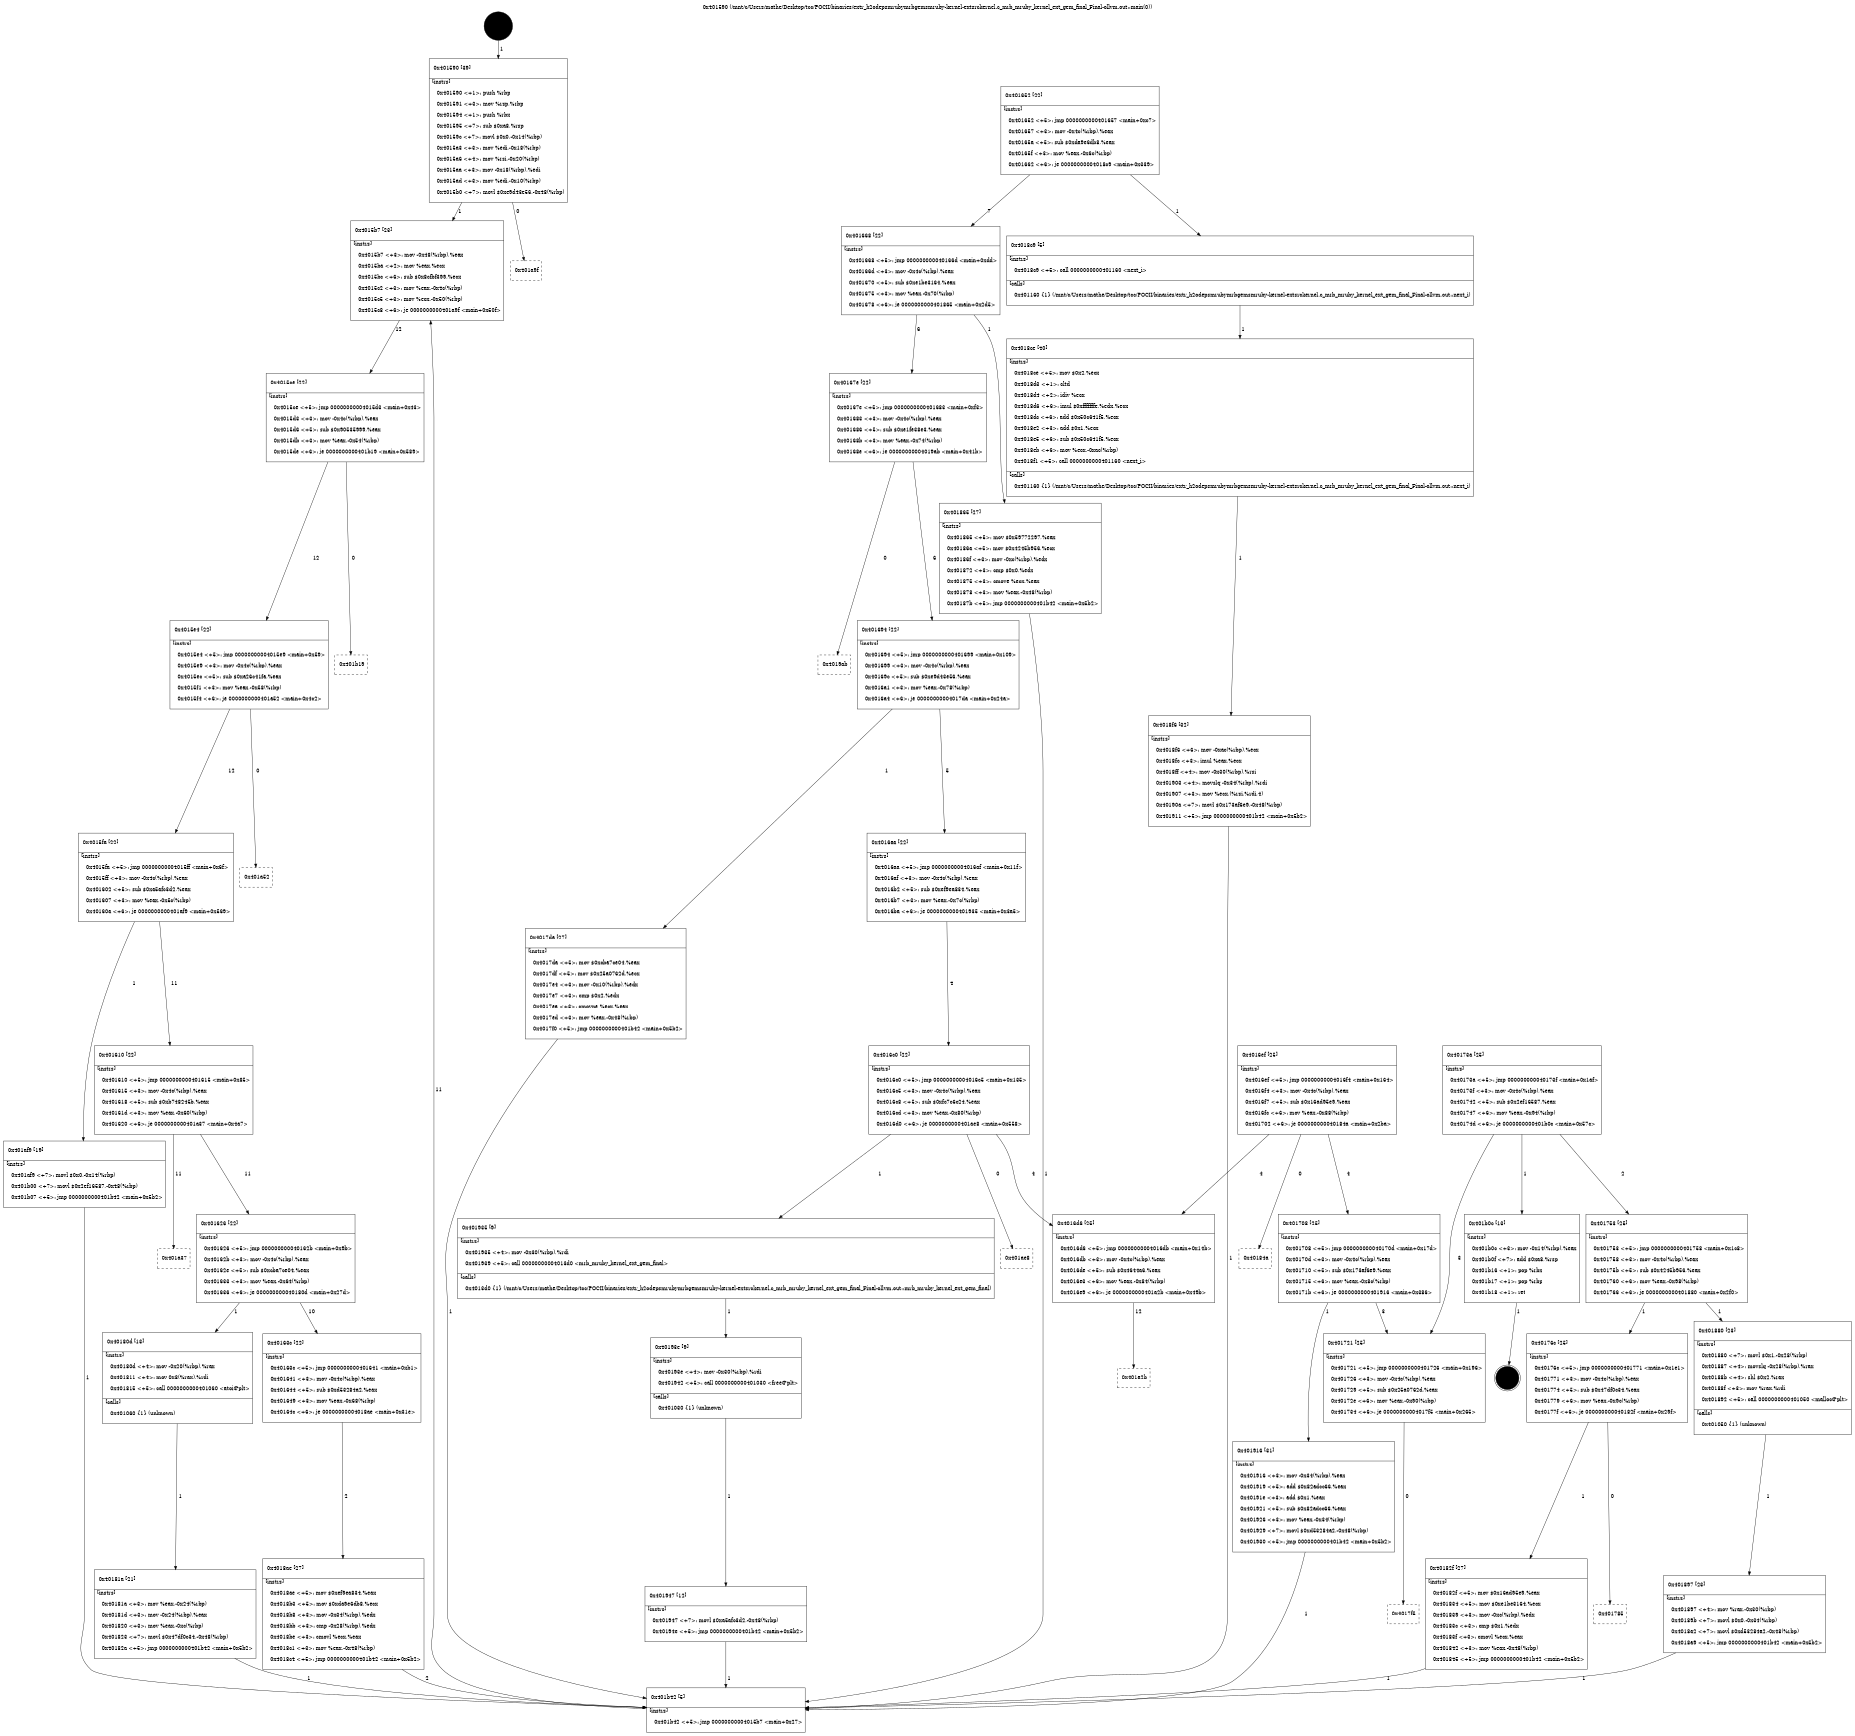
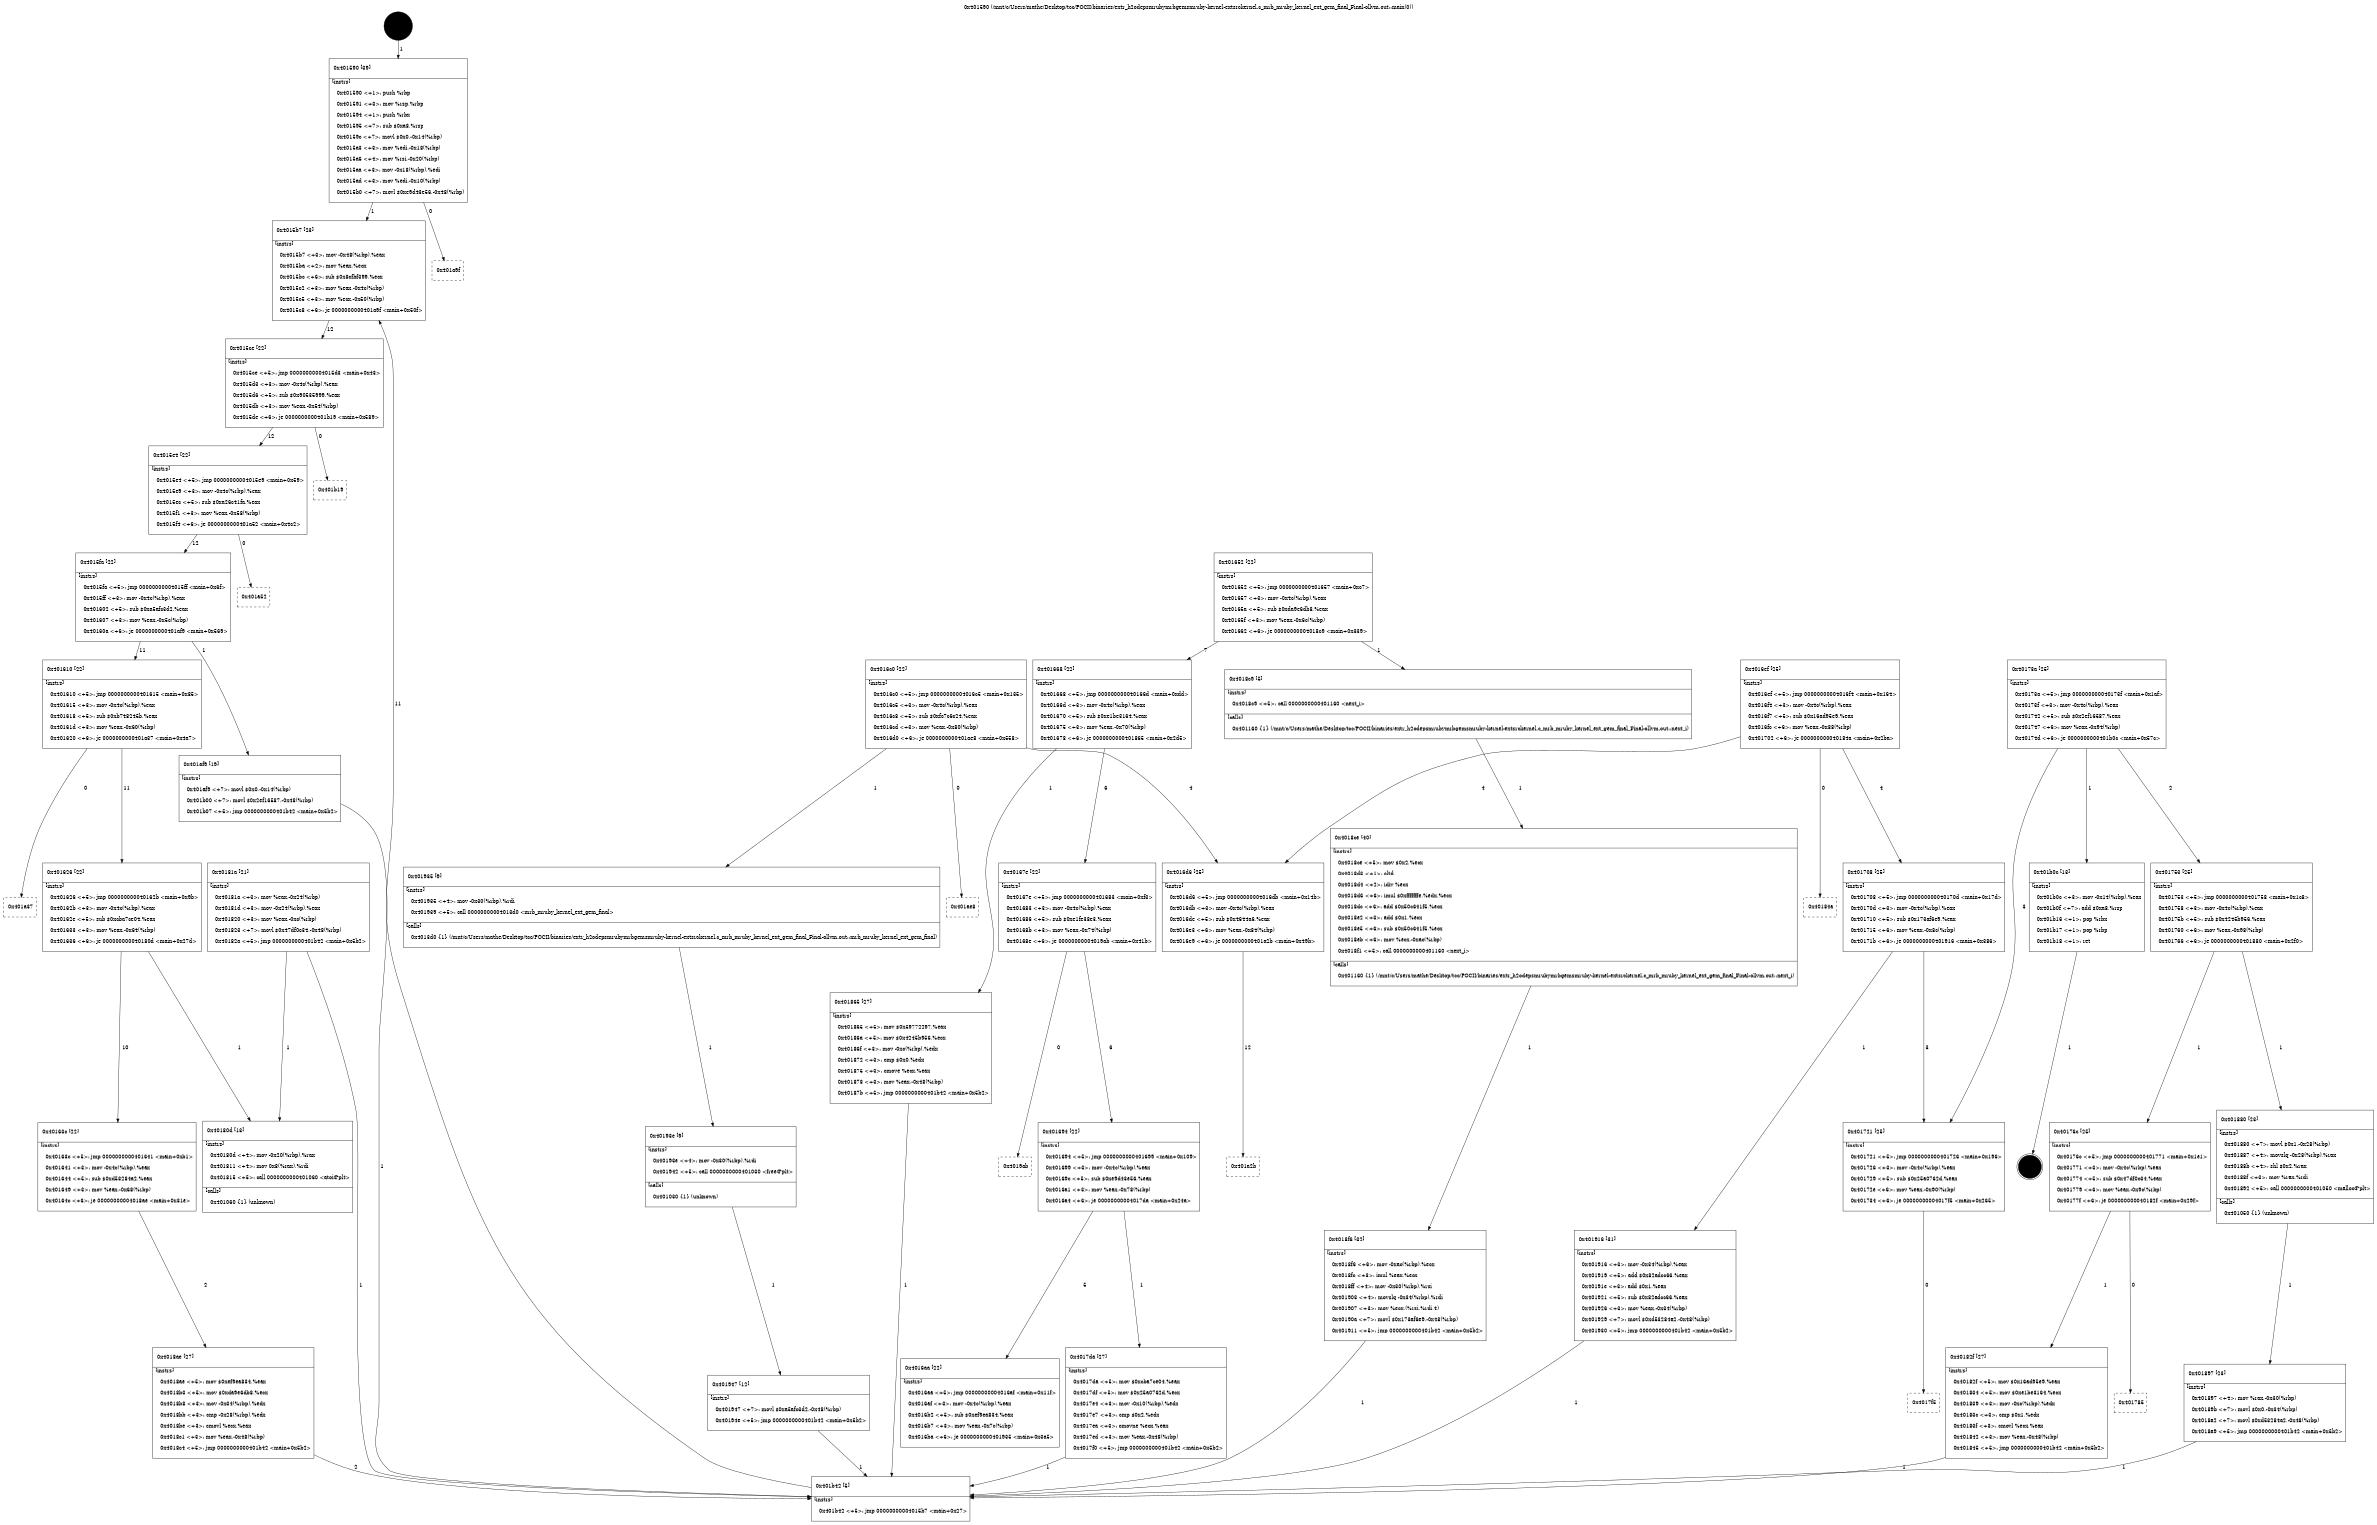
edge "0x4016aa [22]" -> "0x4016c0 [22]": removed, label "4"
edge "0x401610 [22]" -> "0x401a37": label " 11" -> " 0"
edge "0x40180d [13]" -> "0x40181a [21]": reversed
